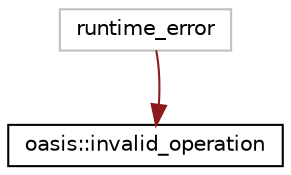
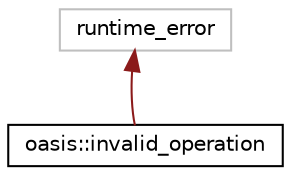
edge "runtime_error" -> "oasis::invalid_operation": reversed
